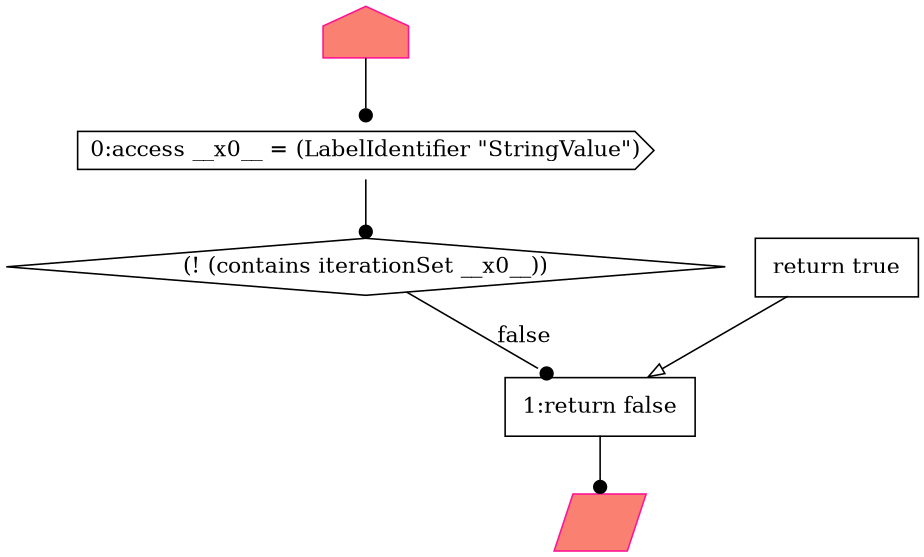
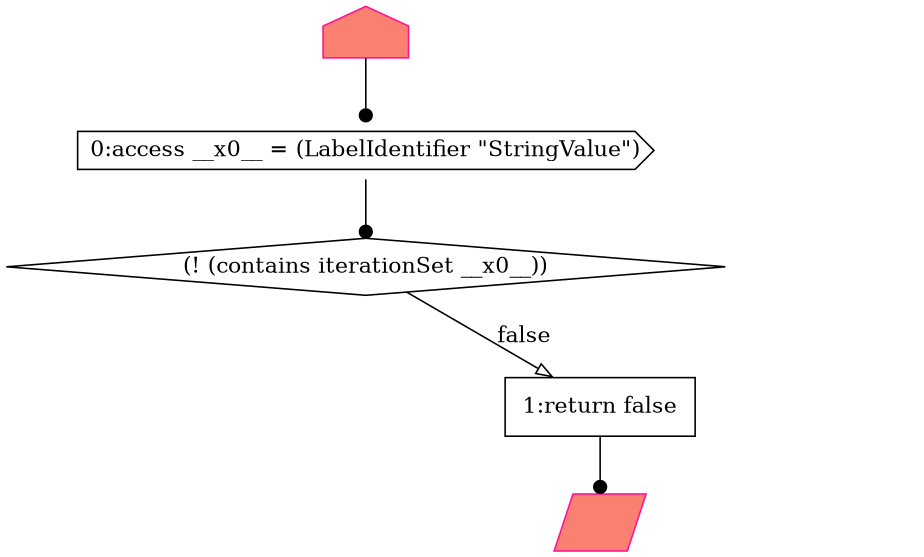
node "return true": removed
edge "(! (contains iterationSet __x0__))" -> "1:return false": arrowhead dot -> onormal
